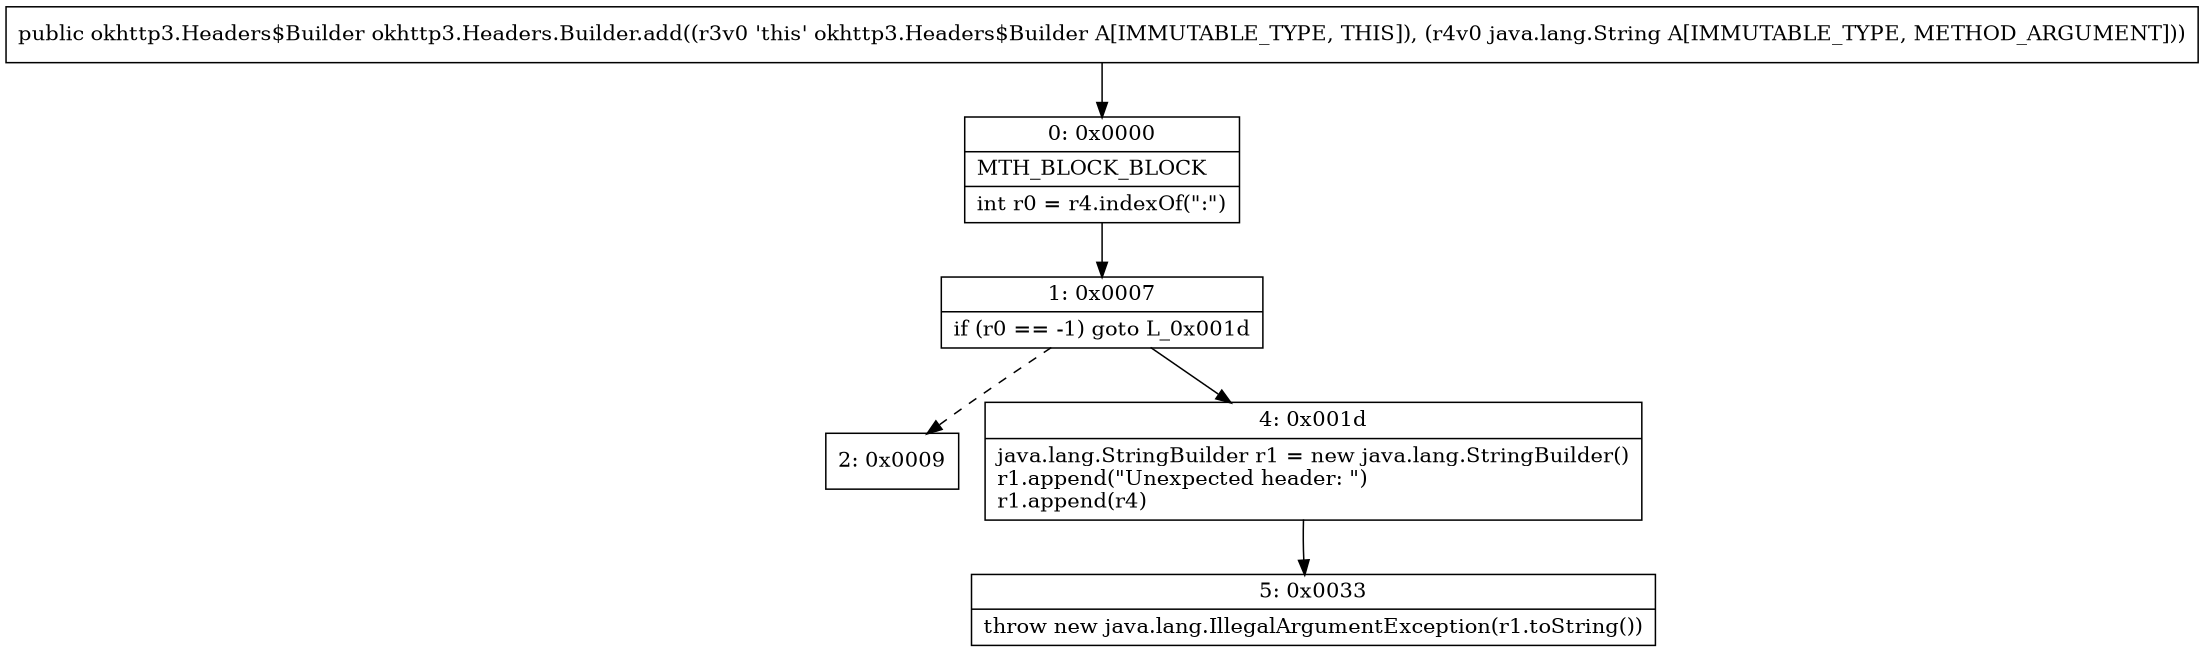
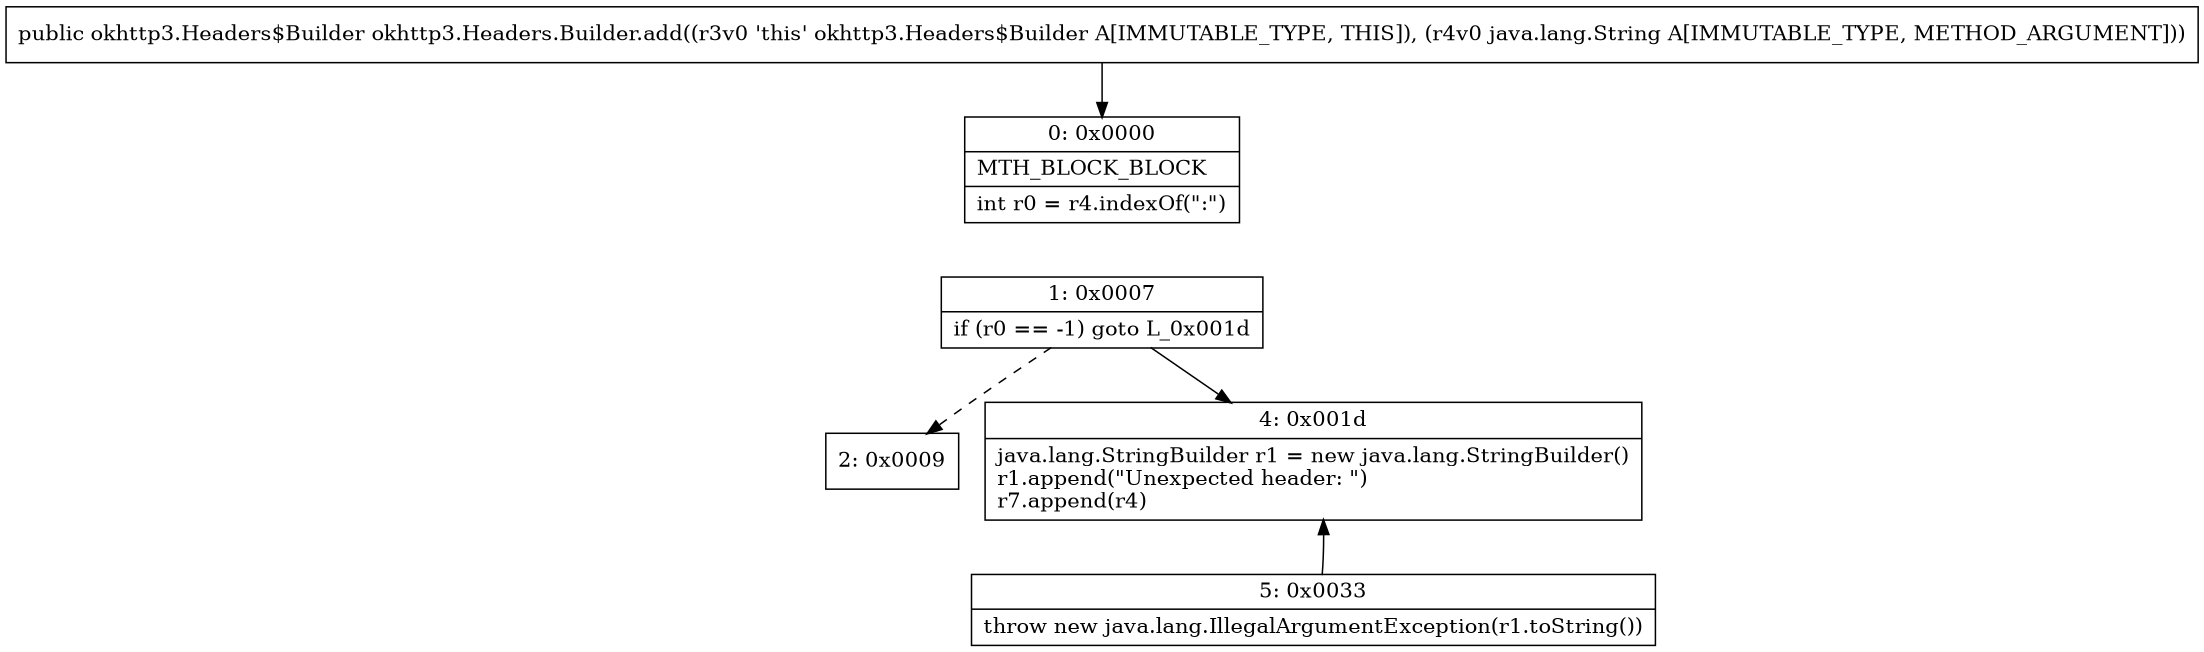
edge "0: 0x0000" -> "1: 0x0007": removed
node "4: 0x001d": text "r1.append(r4)" -> "r7.append(r4)"
edge "4: 0x001d" -> "5: 0x0033": reversed
